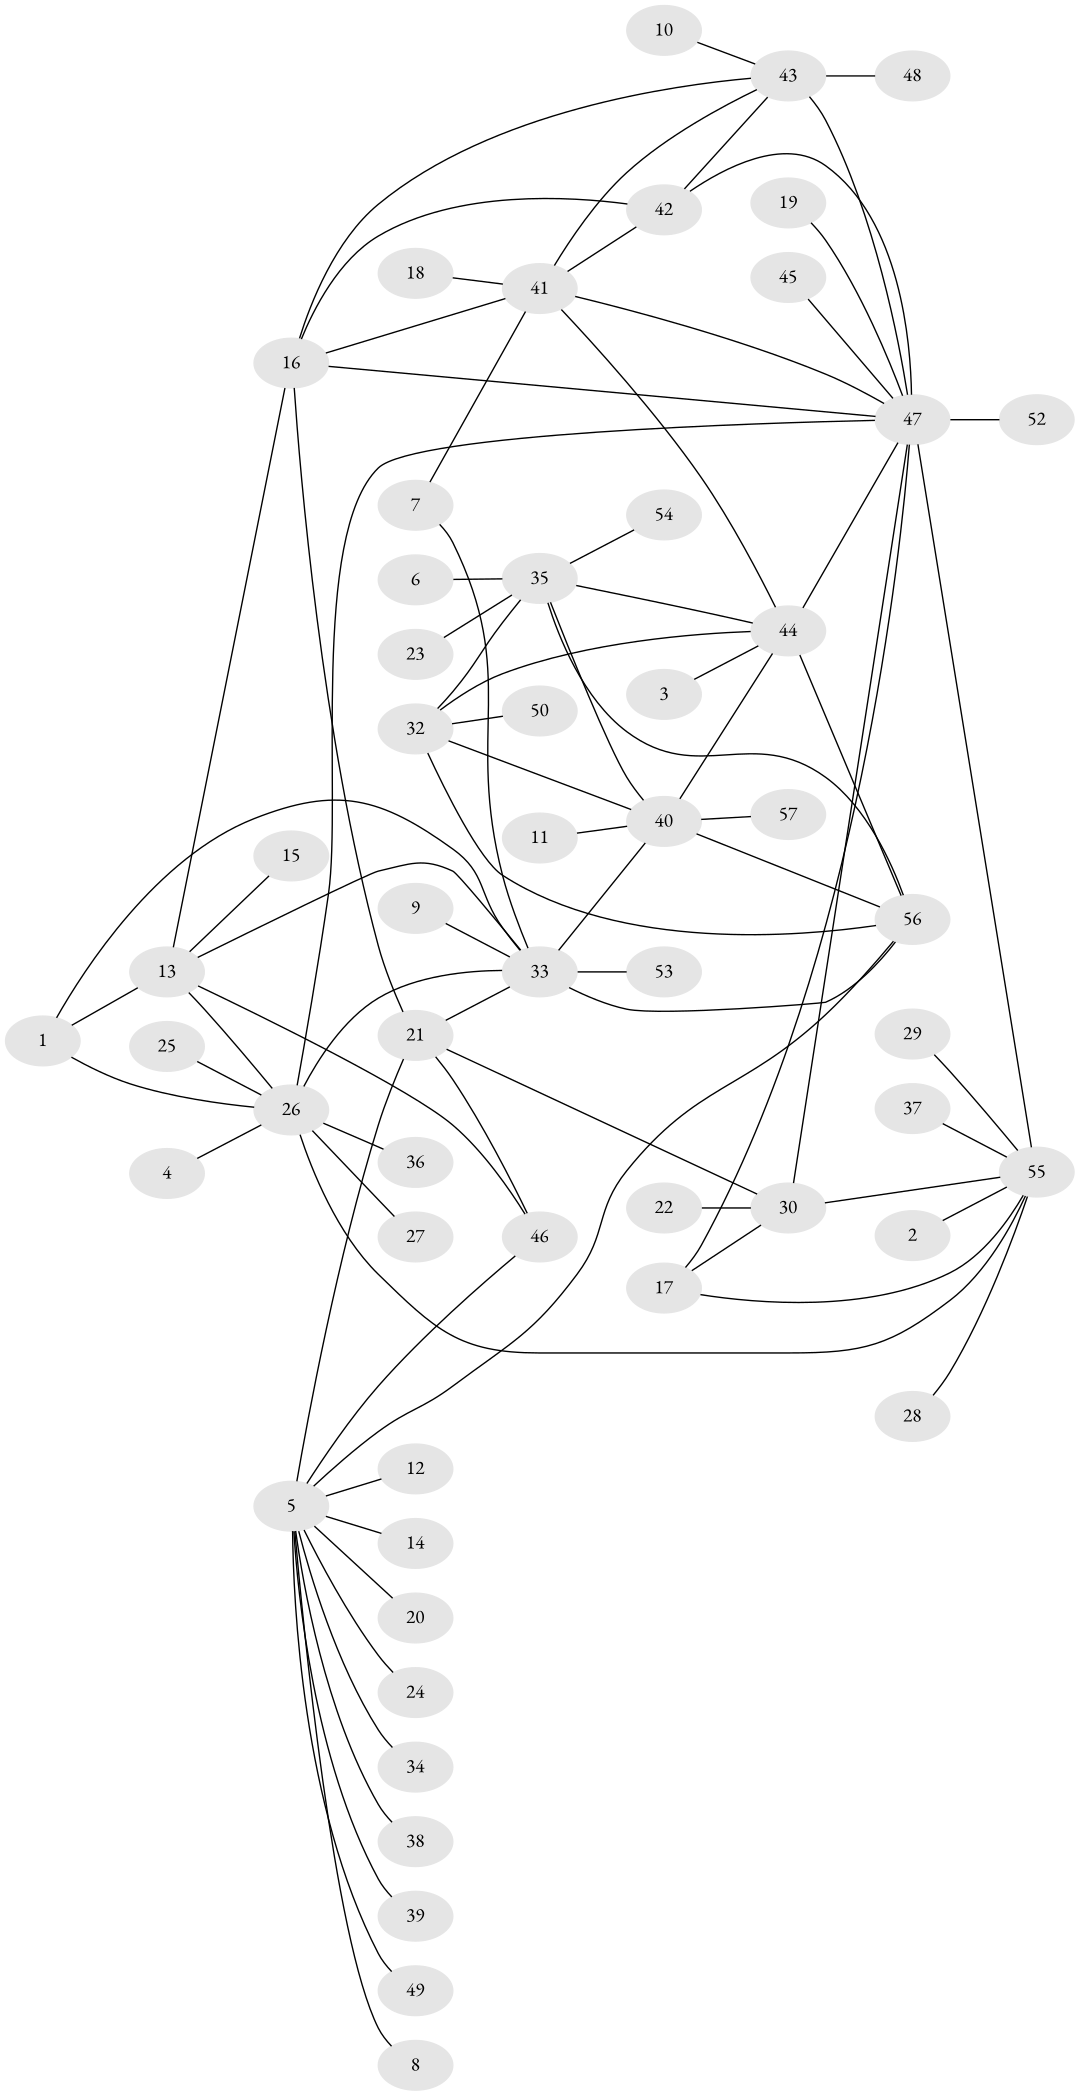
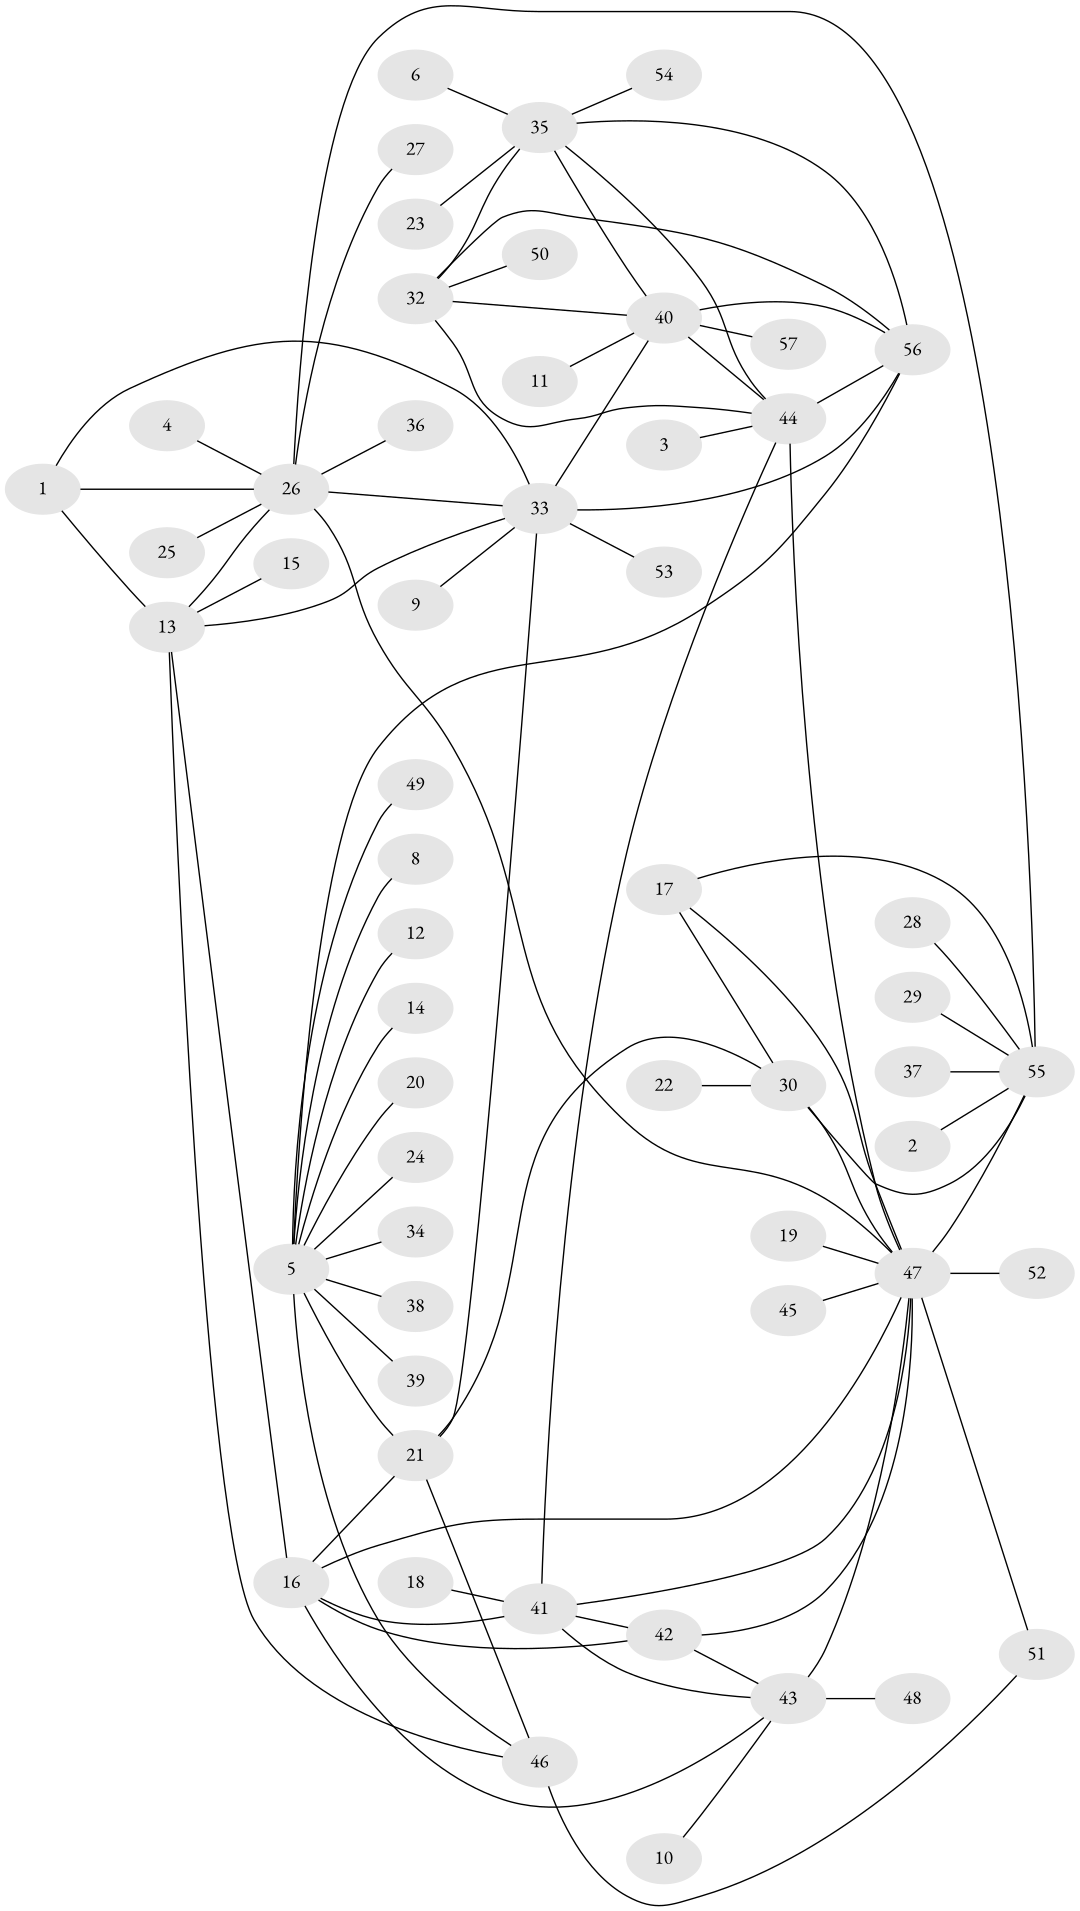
node "7": removed
node "51": added
